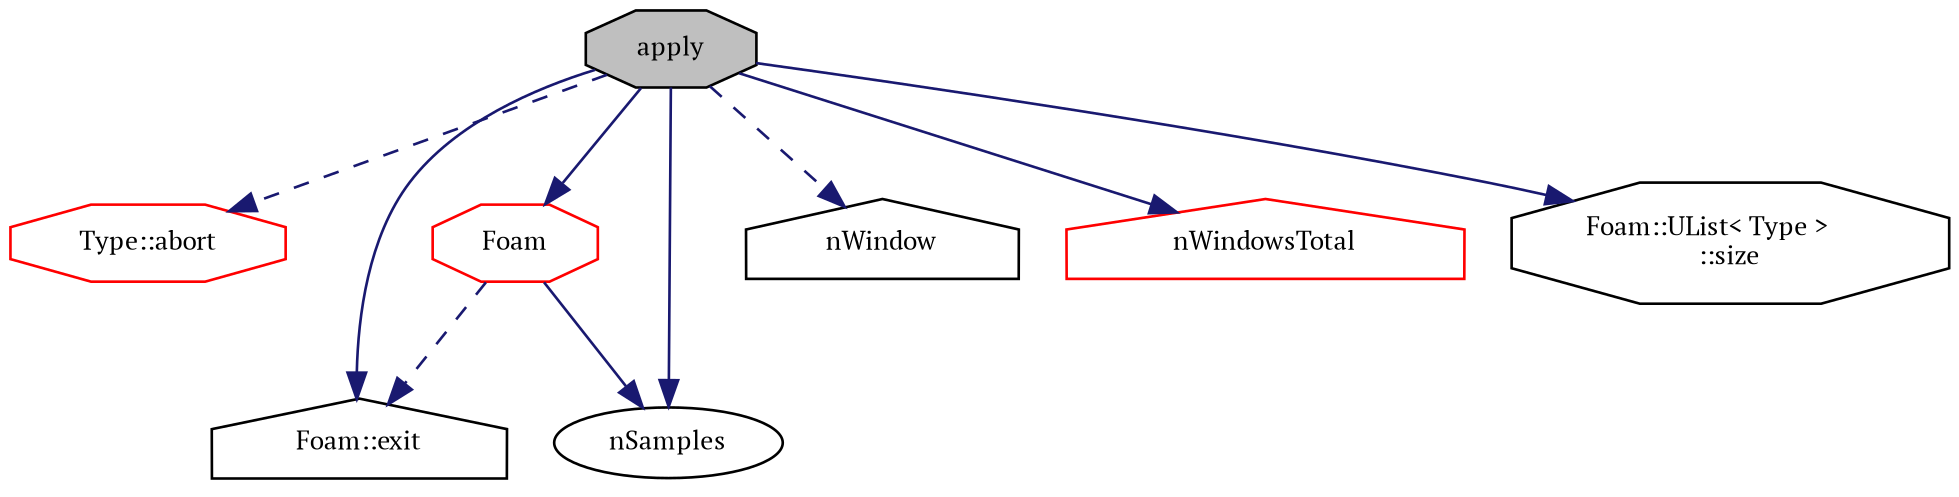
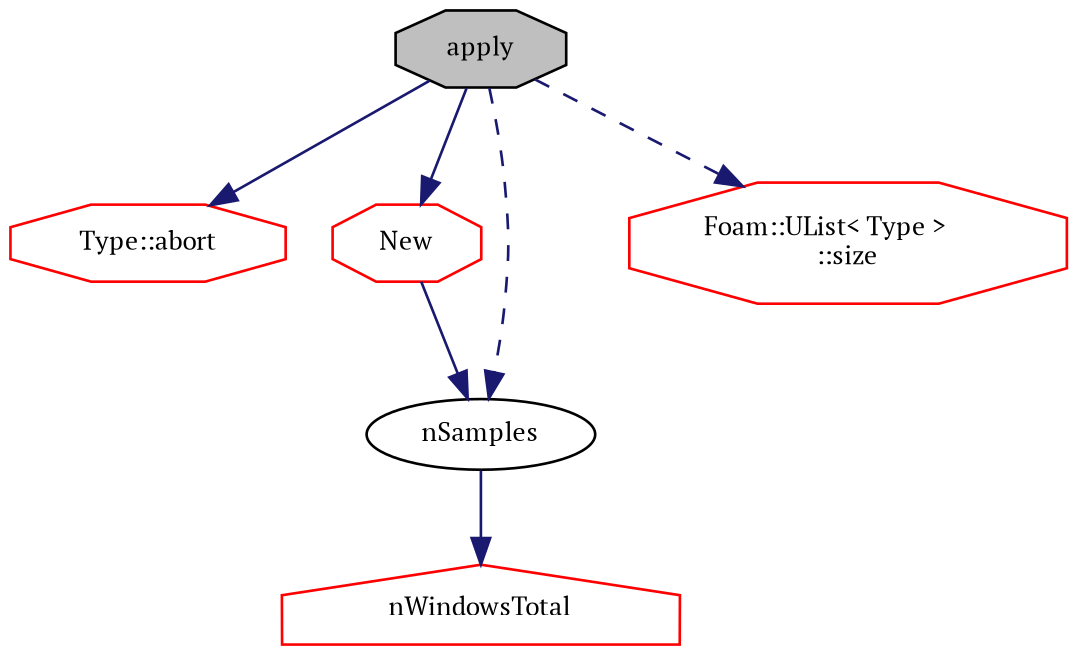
edge "apply" -> "Foam::UList< Type > ::size": style solid -> dashed
edge "apply" -> "nWindowsTotal": now "nSamples" -> "nWindowsTotal"
edge "apply" -> "Type::abort": style dashed -> solid
edge "apply" -> "nSamples": style solid -> dashed
node "Foam": label "Foam" -> "New"
node "nWindow": removed
node "Foam::UList< Type > ::size": color black -> red
node "Foam::exit": removed
